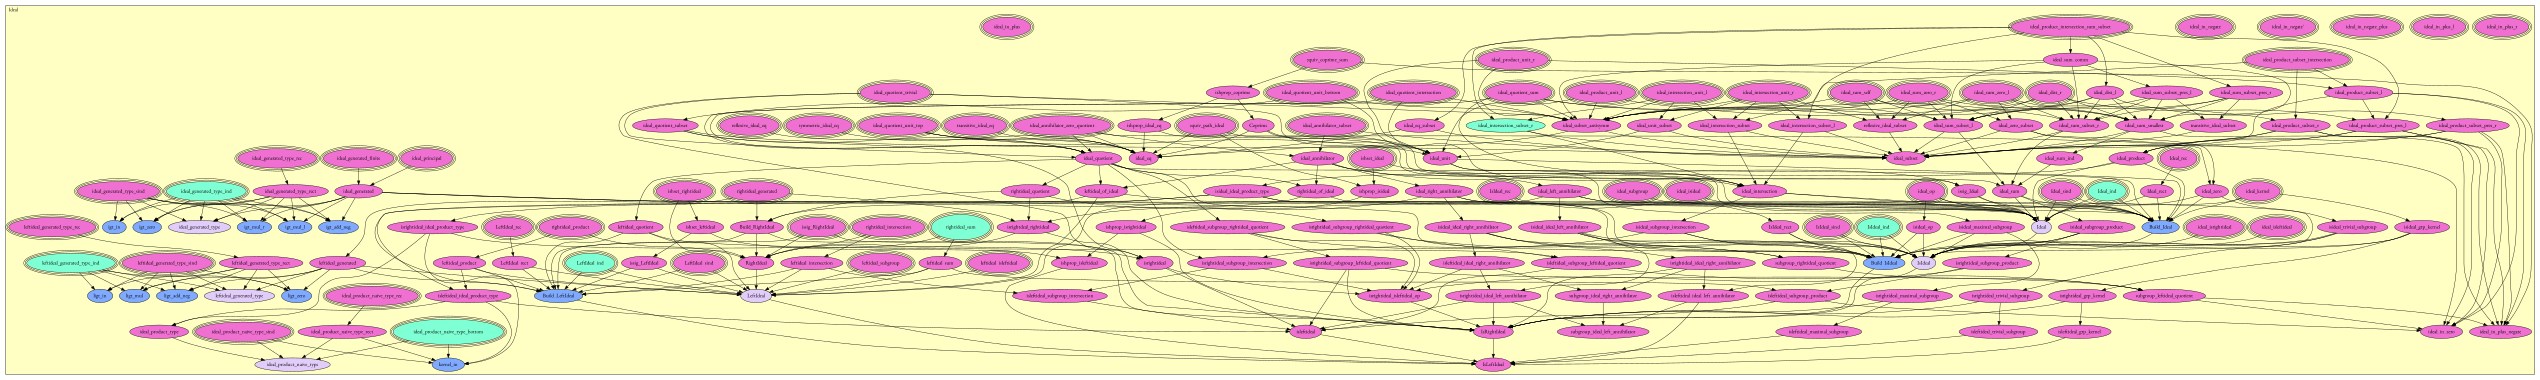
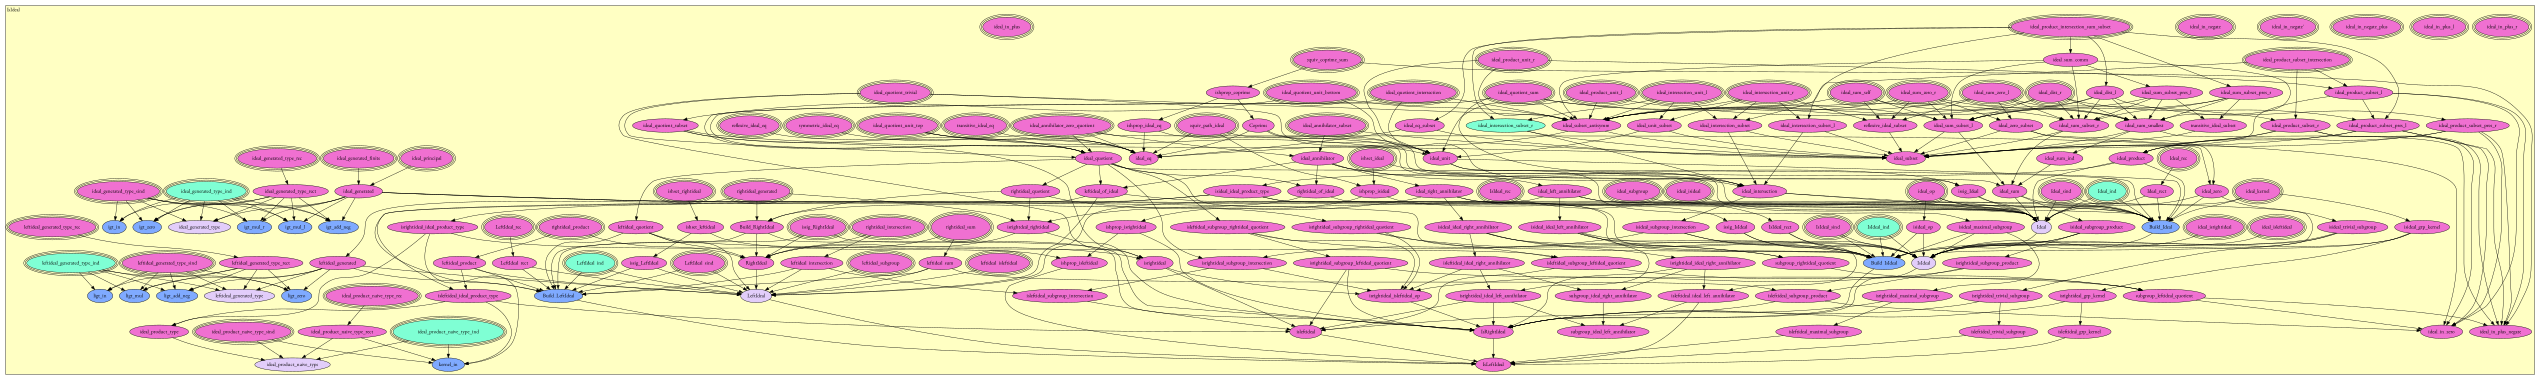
cluster "Ideal": label "Ideal" -> "IsIdeal"
node "rightideal_sum": fillcolor #7fffd4 -> #f070d1
node "issig_IsIdeal": added
edge "ishset_rightideal" -> "RightIdeal": now "leftideal_quotient" -> "RightIdeal"
node "ideal_product_naive_type_bottom": label "ideal_product_naive_type_bottom" -> "ideal_product_naive_type_ind"
